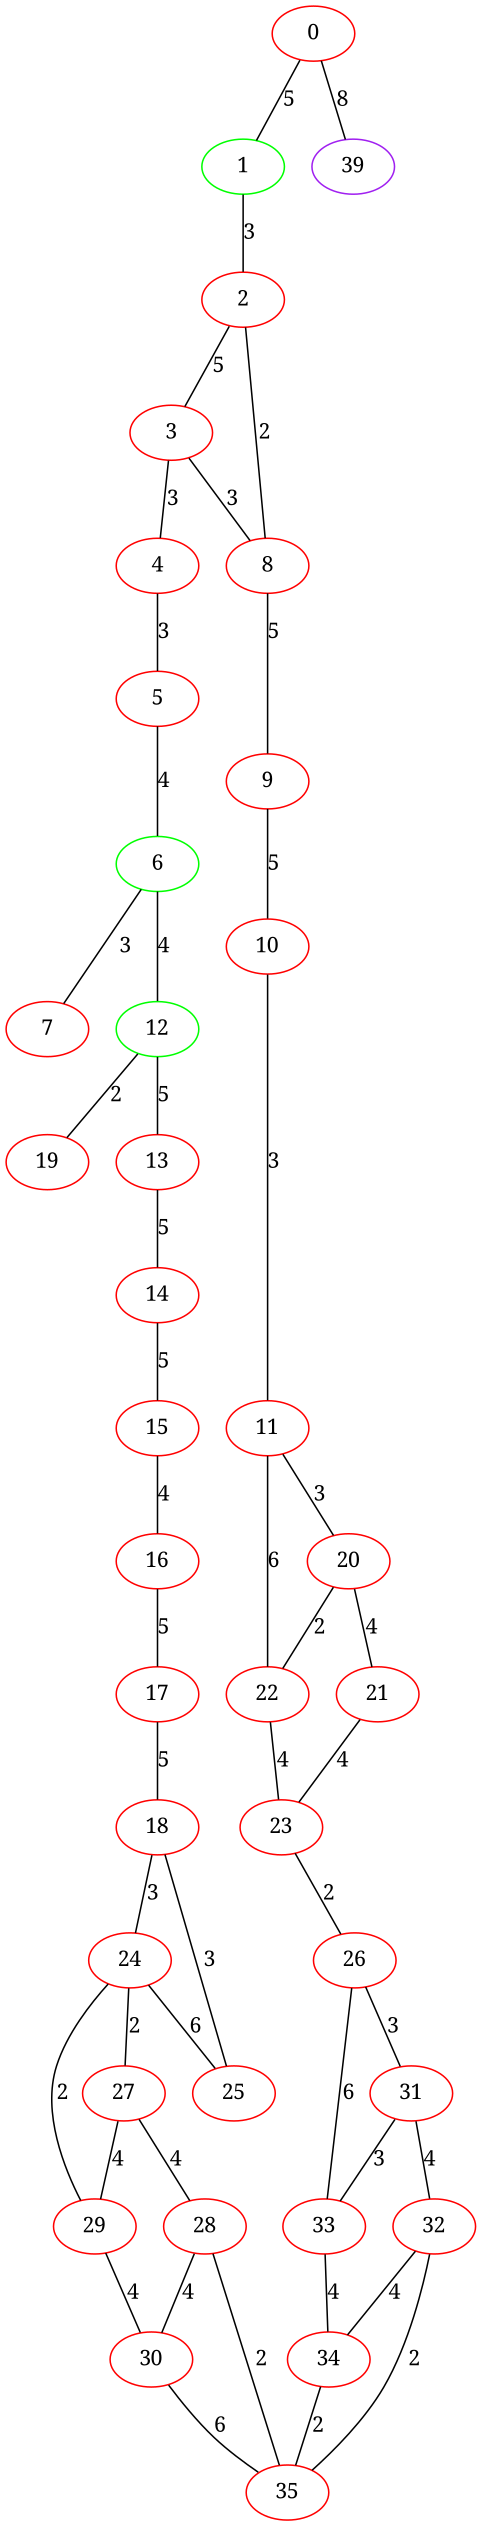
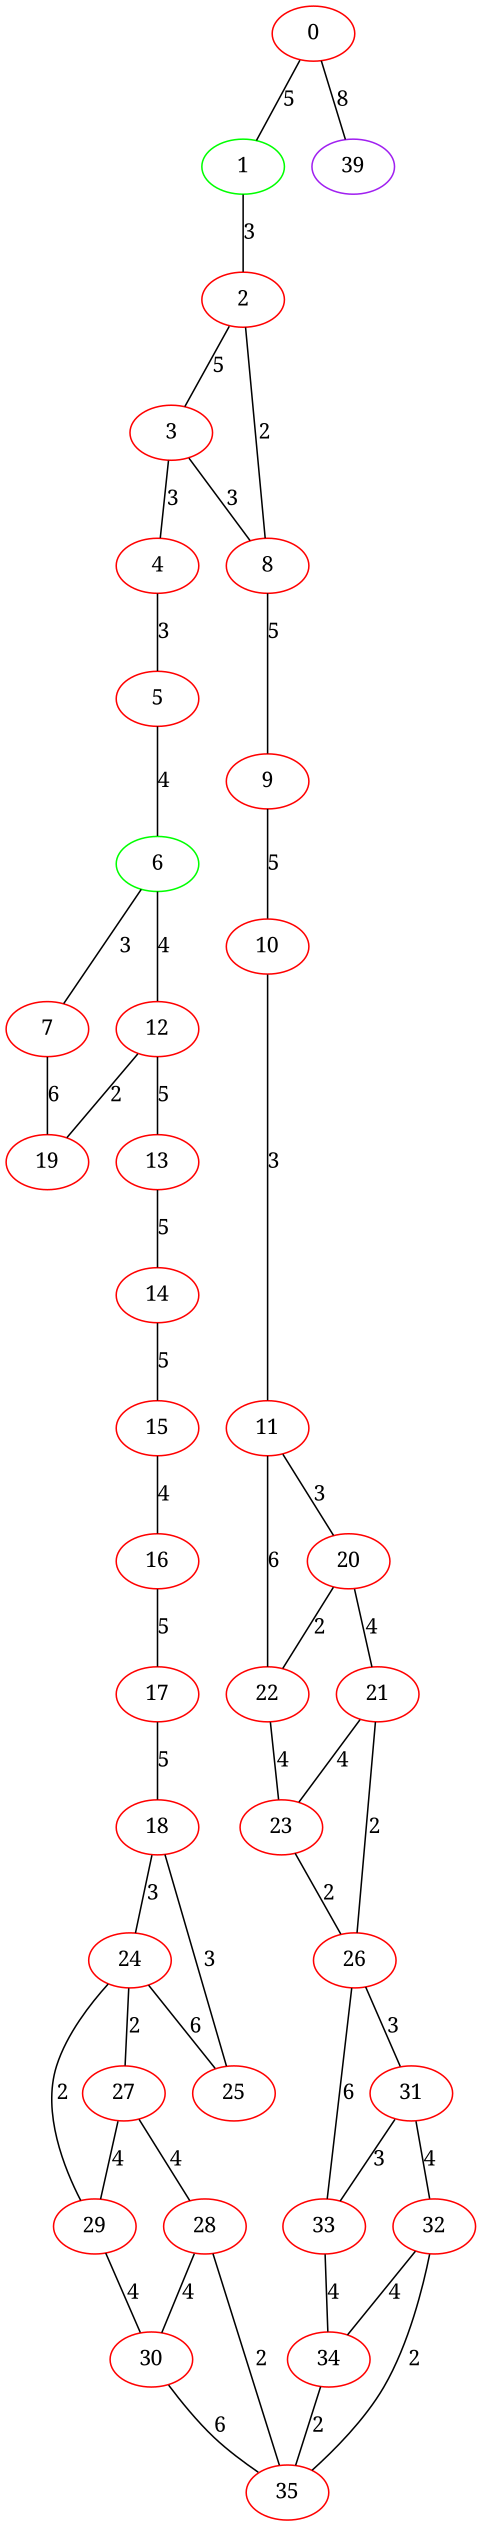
node "12": color green -> red
edge "7" -- "19": added, label "6"
edge "21" -- "26": added, label "2"
